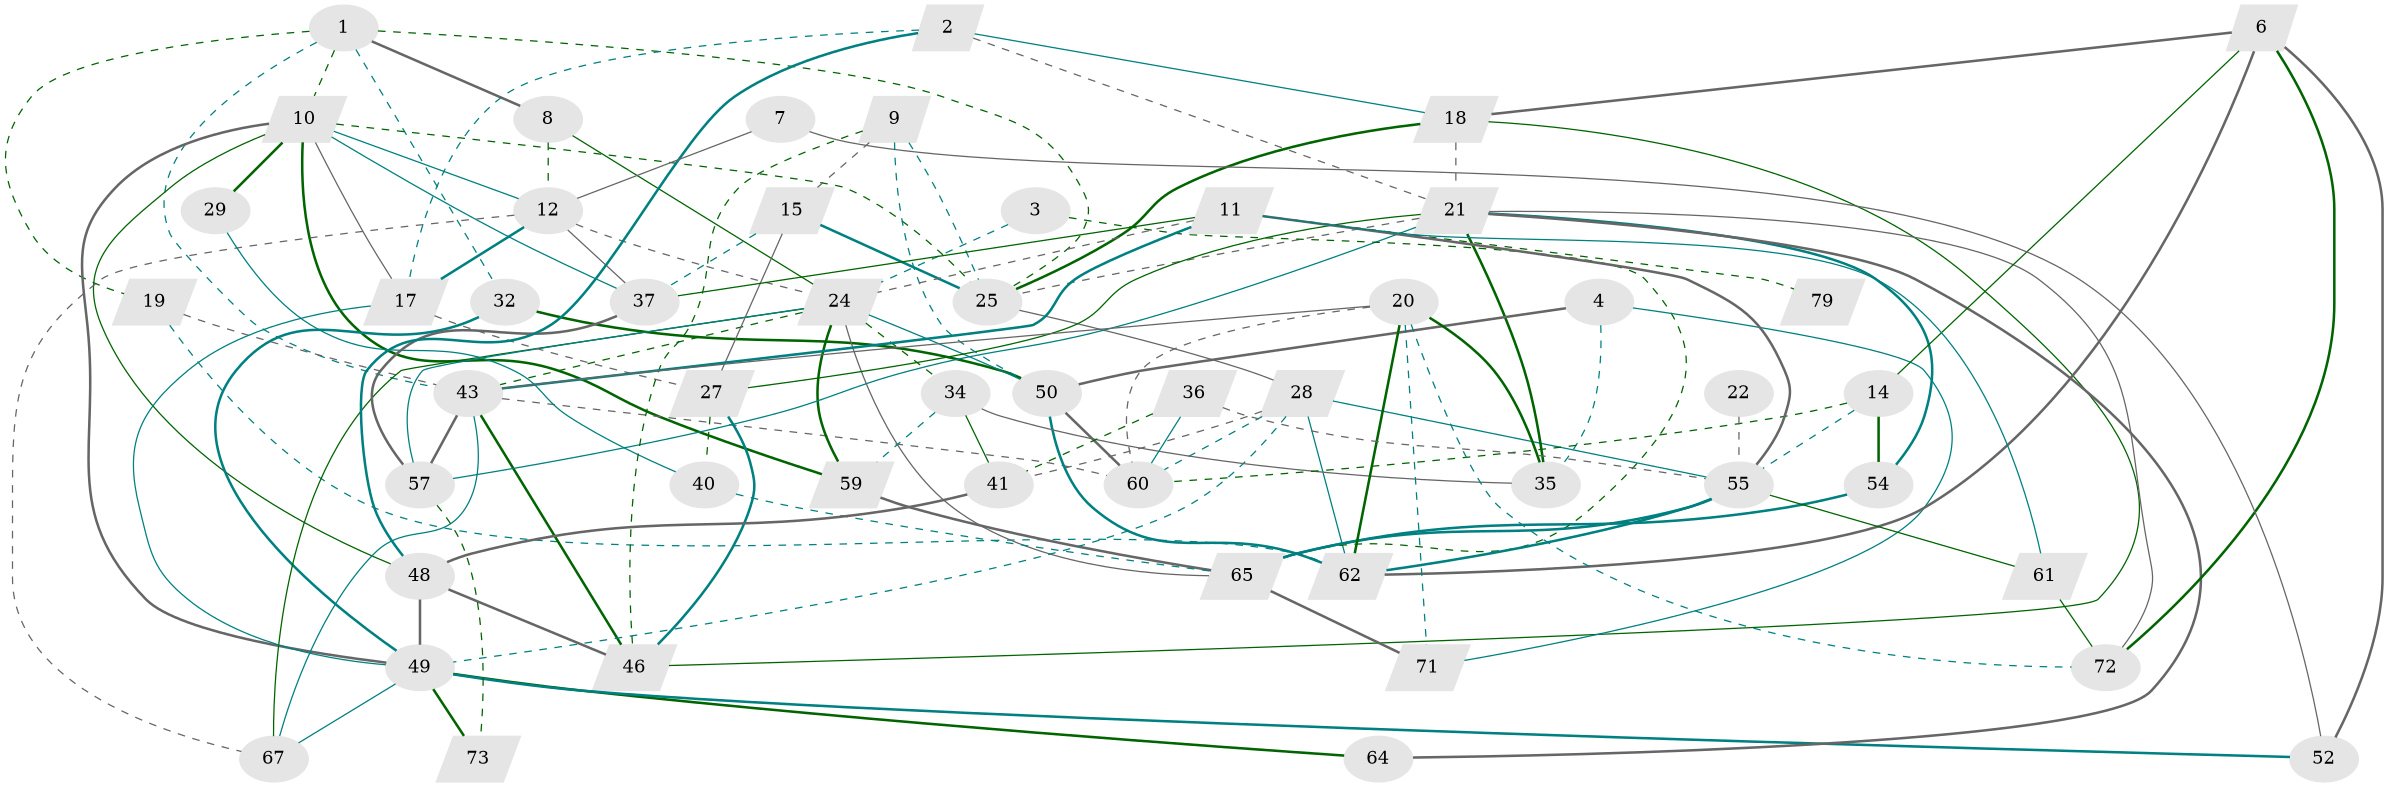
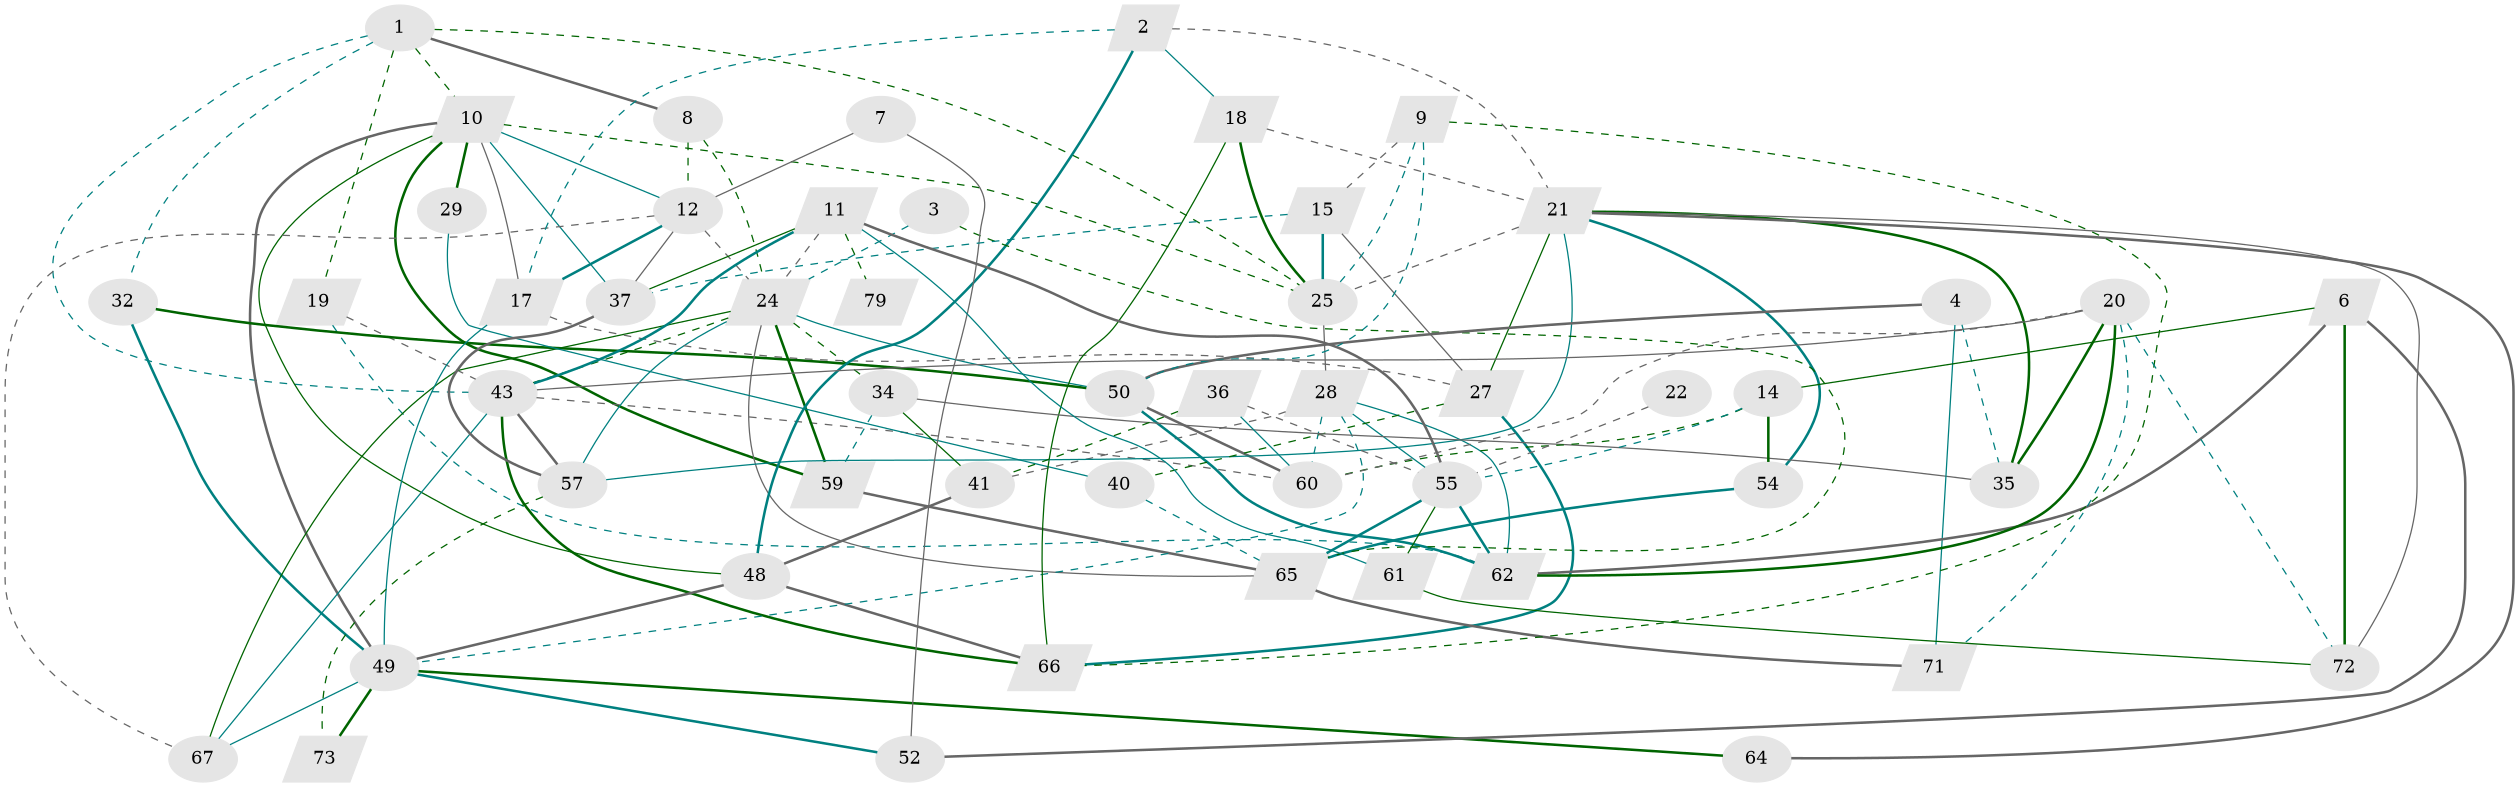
edge "6" -- "18": removed
edge "8" -- "24": style solid -> dashed
node "46": label "46" -> "66"
